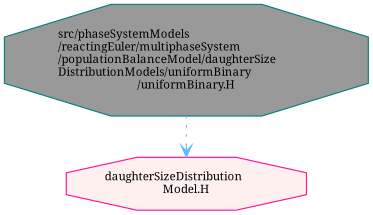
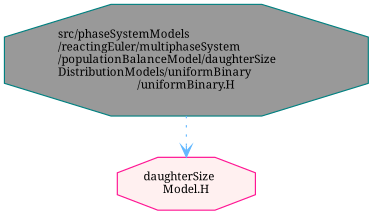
node "daughterSizeDistribution Model.H": label "daughterSizeDistribution Model.H" -> "daughterSize Model.H"
